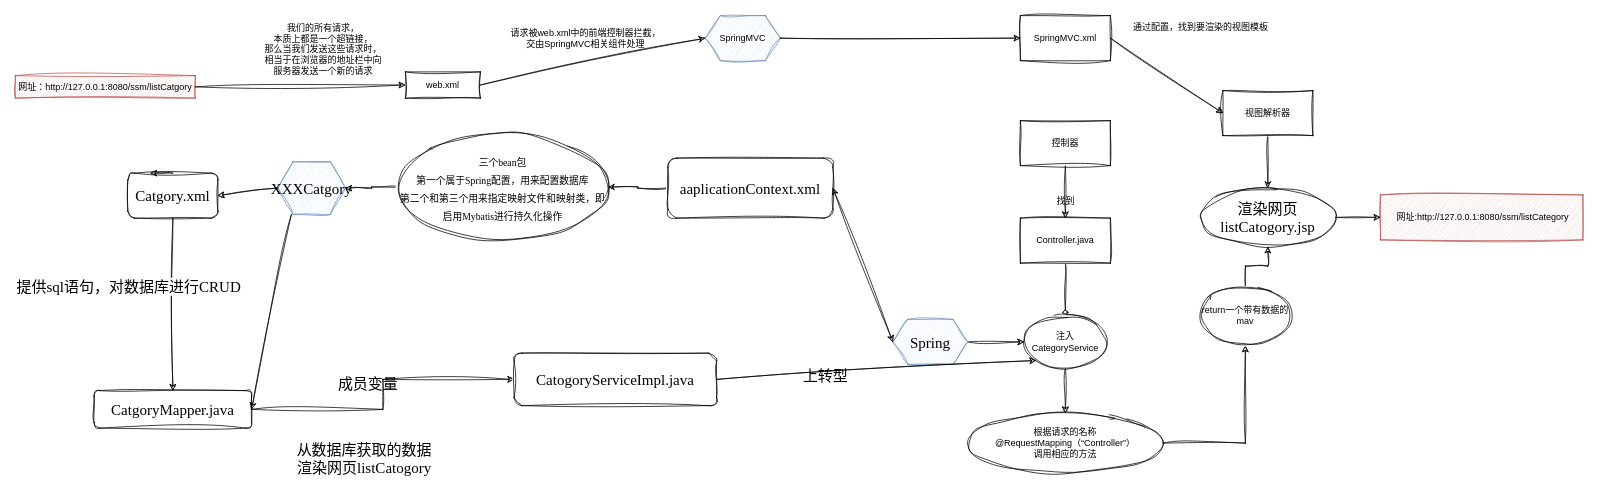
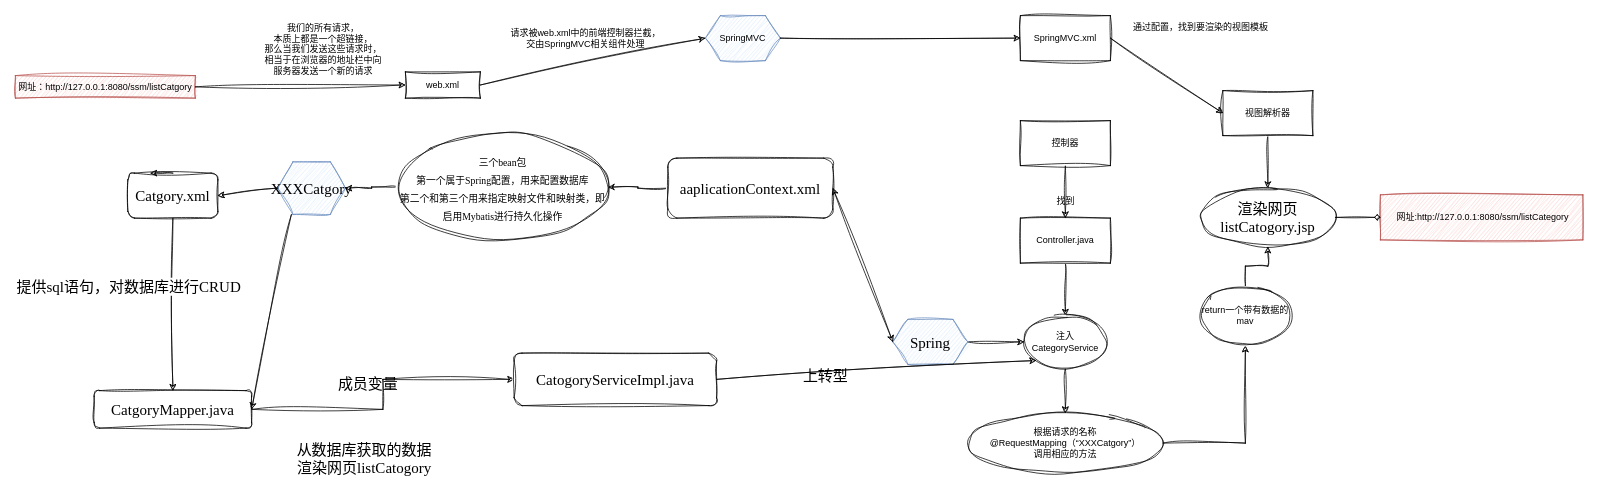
edge "渲染网页listCatogory.jsp" -> "网址:http://127.0.0.1:8080/ssm/listCategory": arrowhead classic -> diamond
edge "Controller.java" -> "注入CategoryService": arrowhead diamond -> classic
node "根据请求的名称 @RequestMapping（“Controller”） 调用相应的方法": label "根据请求的名称 @RequestMapping（“Controller”） 调用相应的方法" -> "根据请求的名称 @RequestMapping（“XXXCatgory”） 调用相应的方法"
